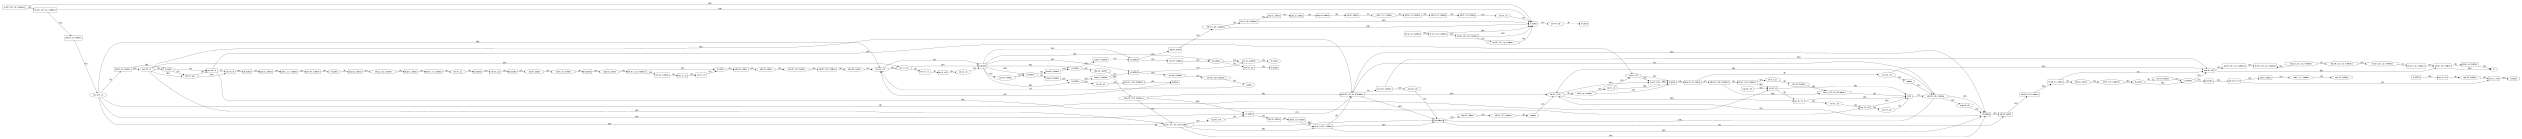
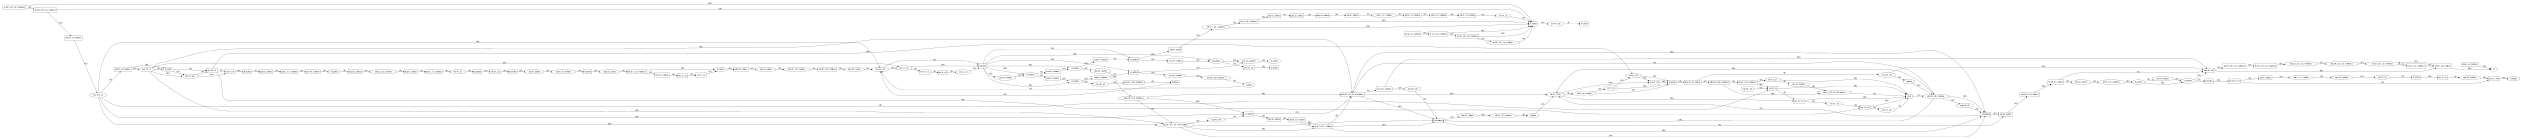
edge "and w0 , w8 , # address" -> "add sp , sp , # address": now "and w0 , w8 , # address" -> "ldp x26 , x25 , [ sp , # address ]"
edge "ldp x22 , x21 , [ sp , # address ]" -> "ldp x20 , x19 , [ sp , # address ]": reversed
node "mov x0 , xzr": added
edge "ldr x6 , [ sp ]" -> "blr x8": added, label "DFG"
